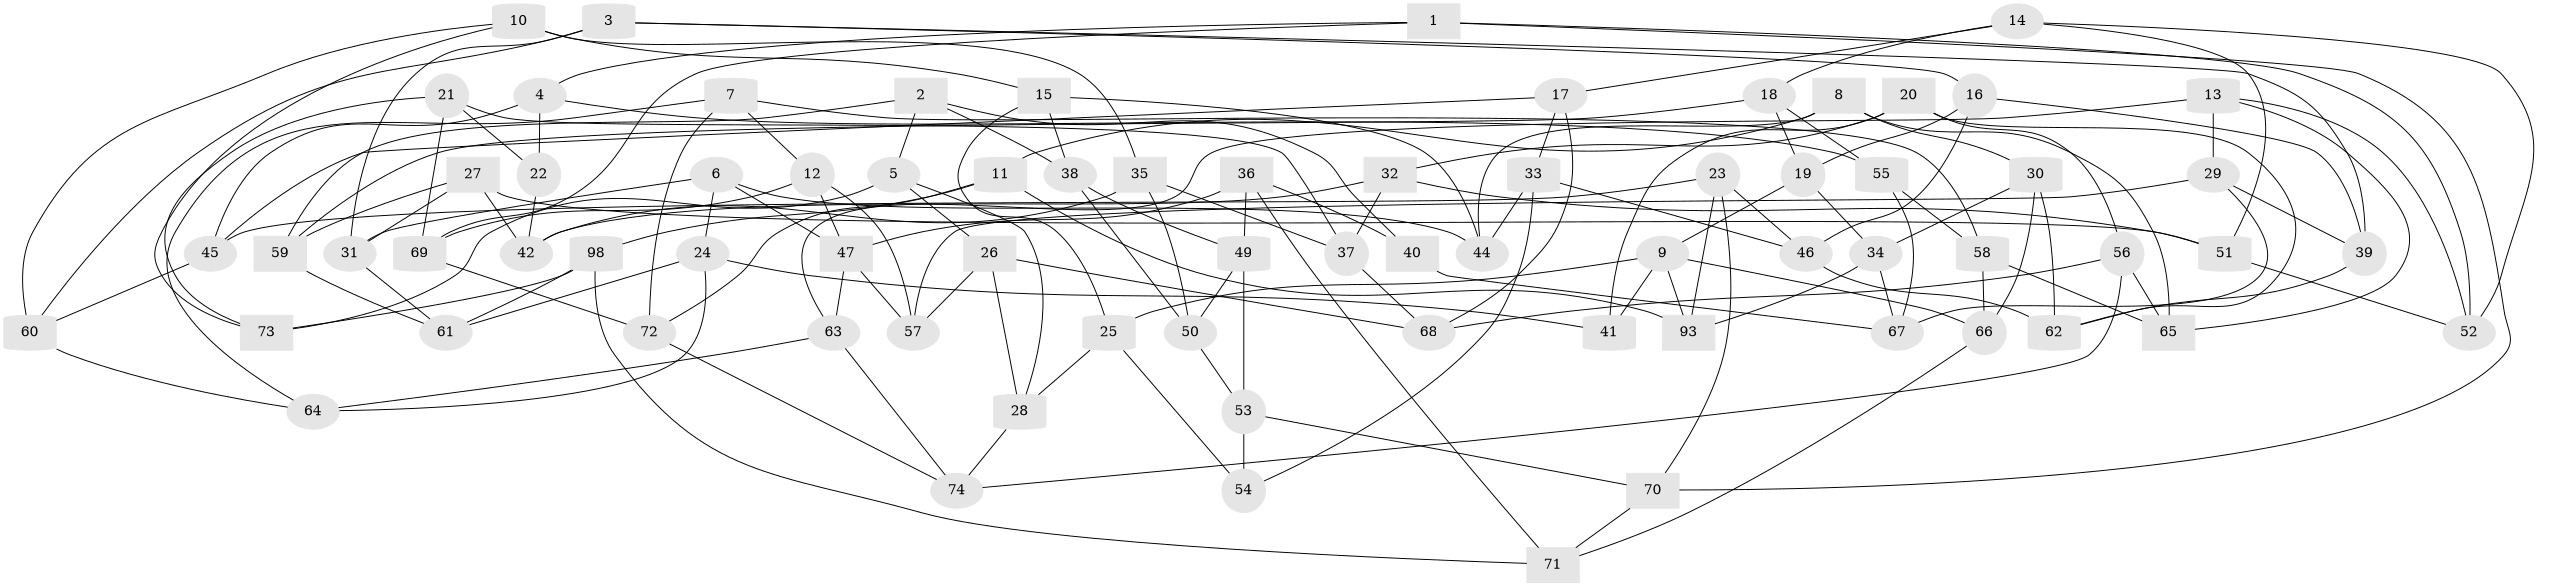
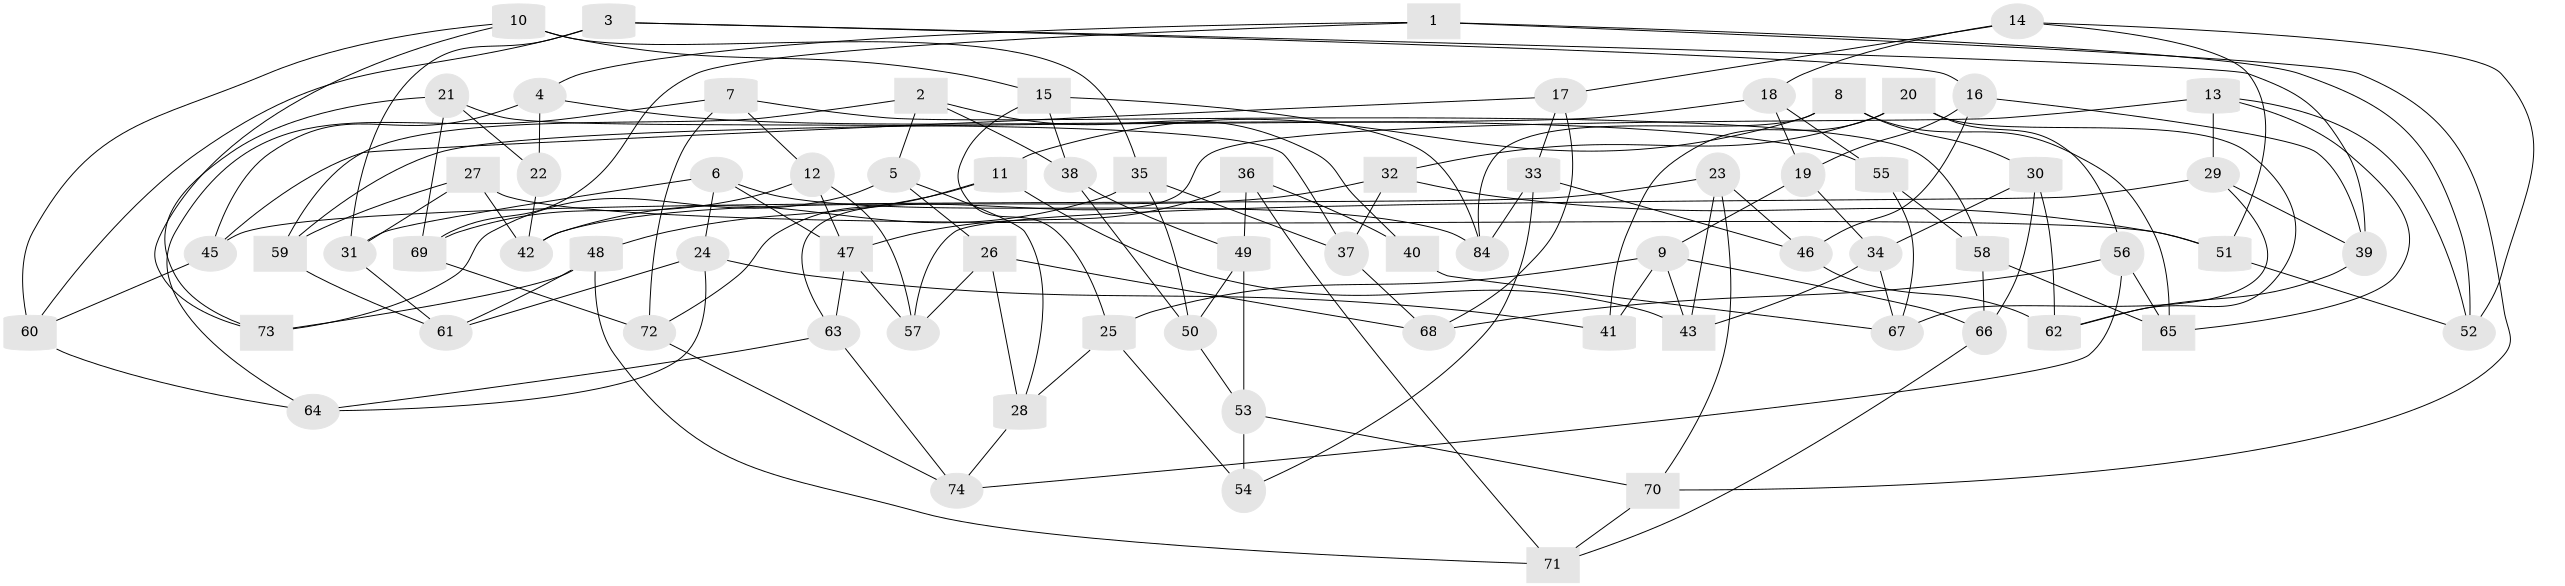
node "98": label "98" -> "48"
node "44": label "44" -> "84"
node "93": label "93" -> "43"
